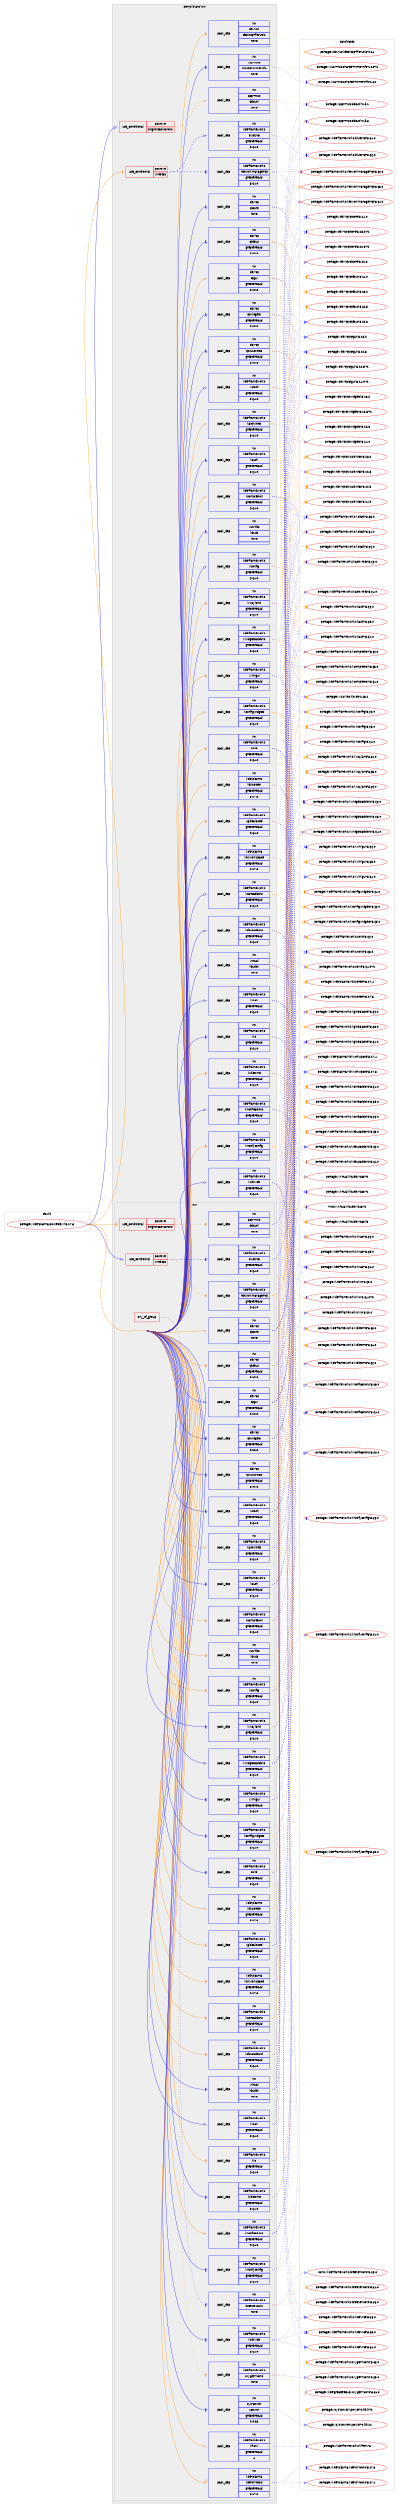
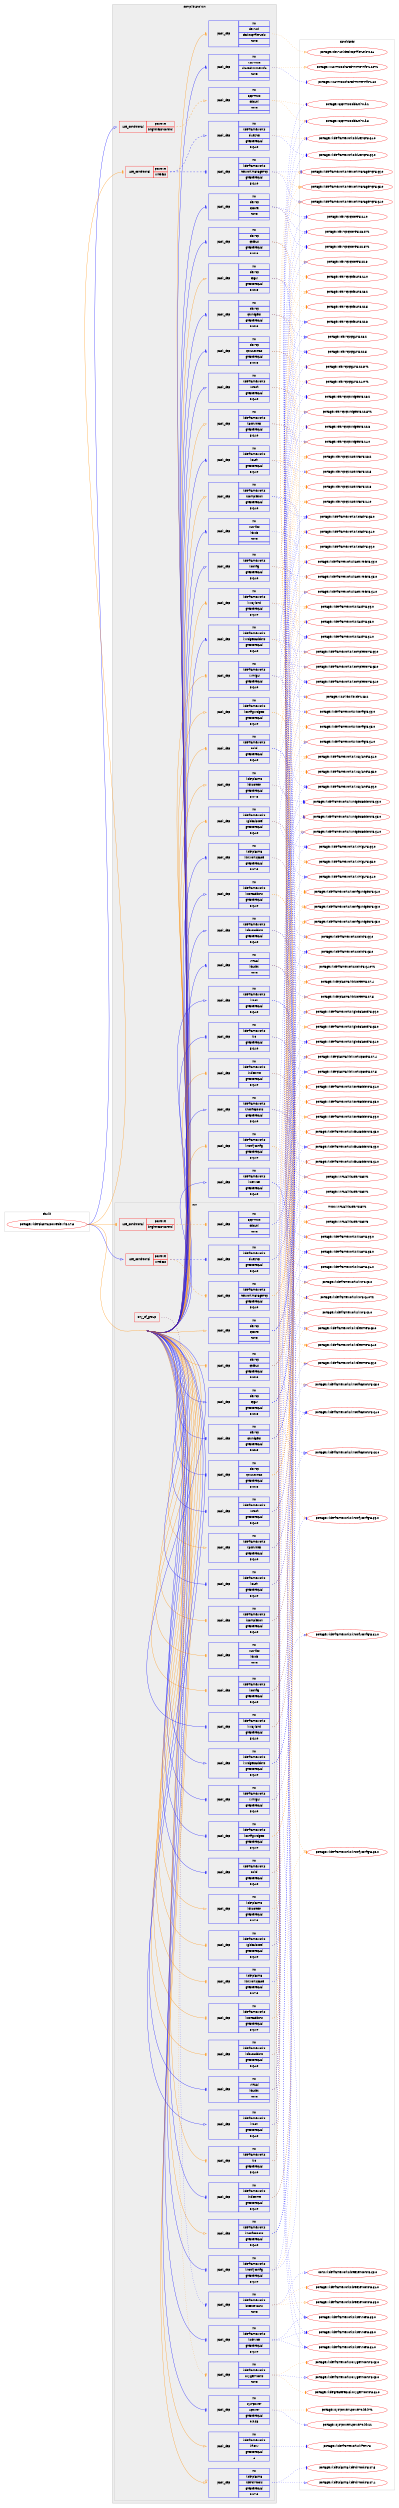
node "portage://kde-frameworks/kactivities-5.65.0": added
